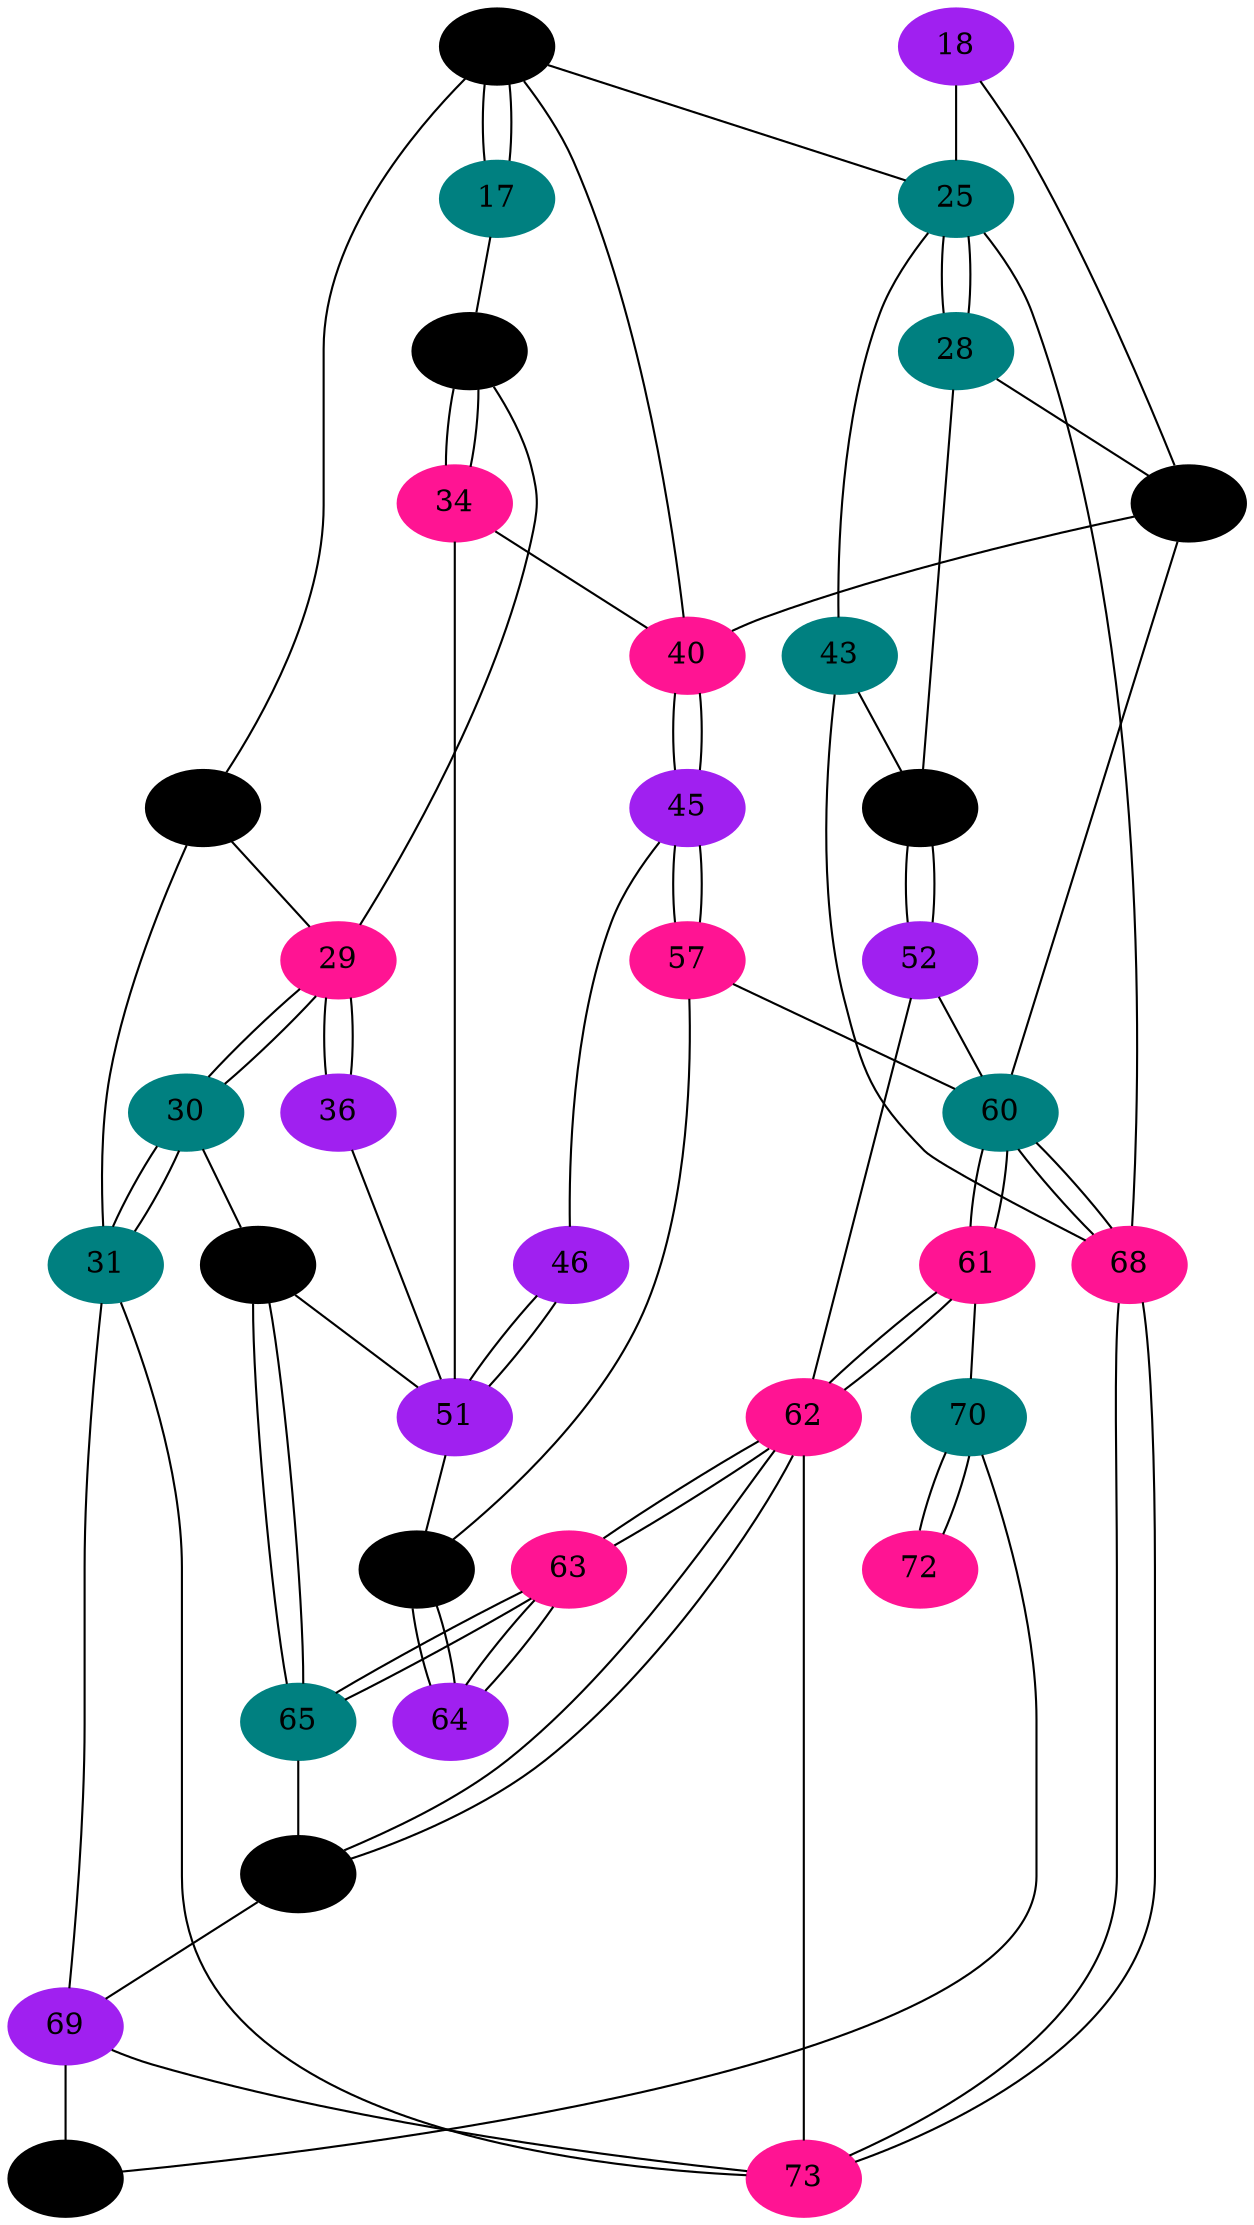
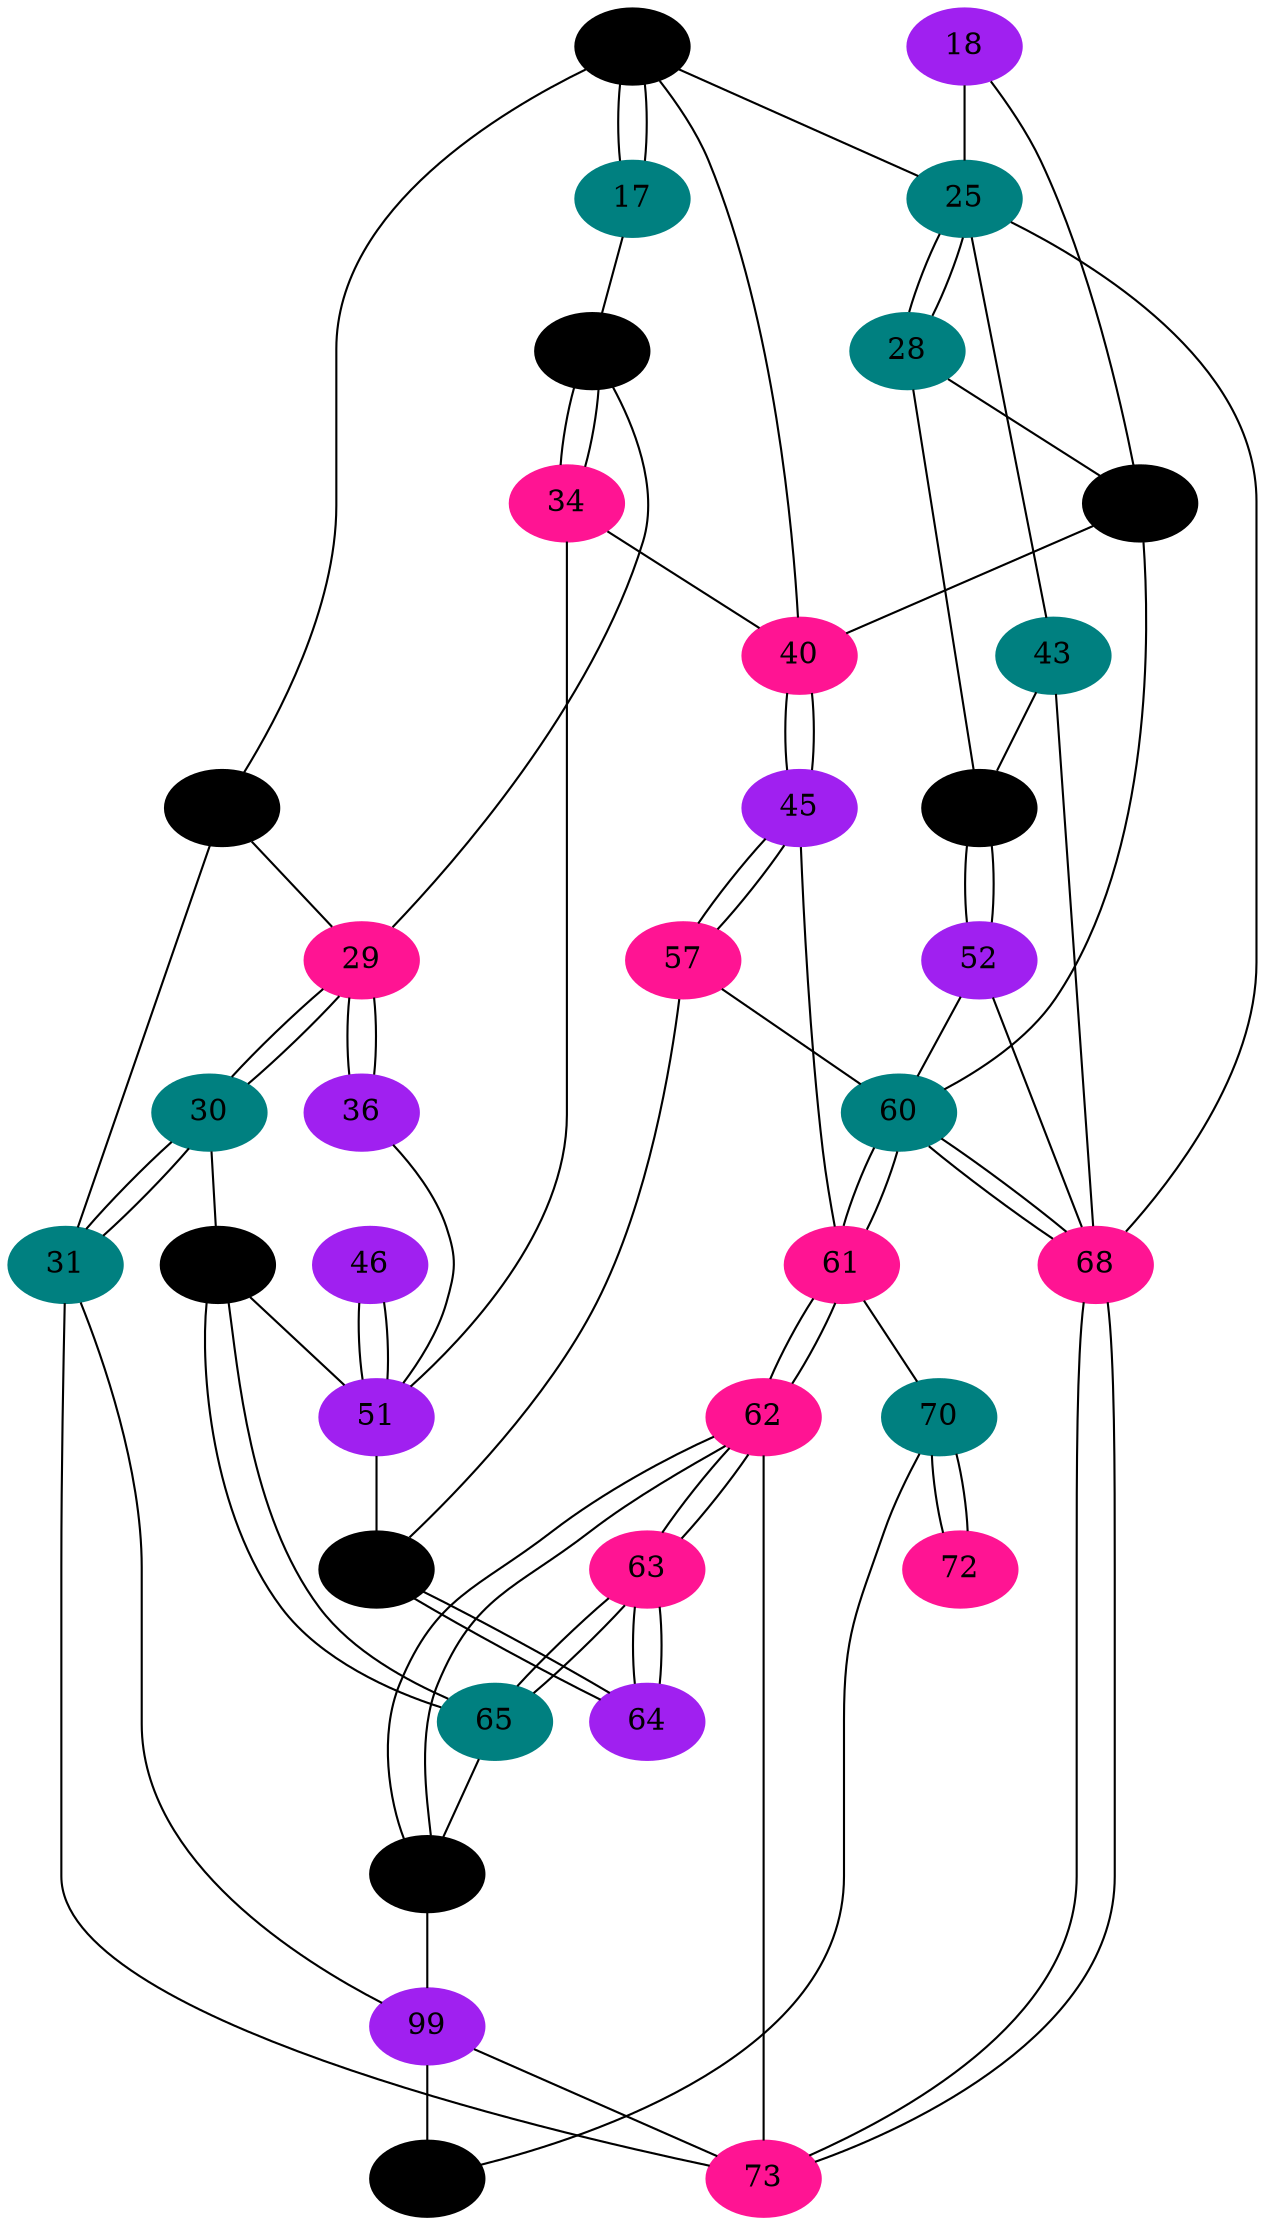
edge "45" -- "46": now "45" -- "61"
edge "52" -- "62": now "52" -- "68"
node "69": label "69" -> "99"
